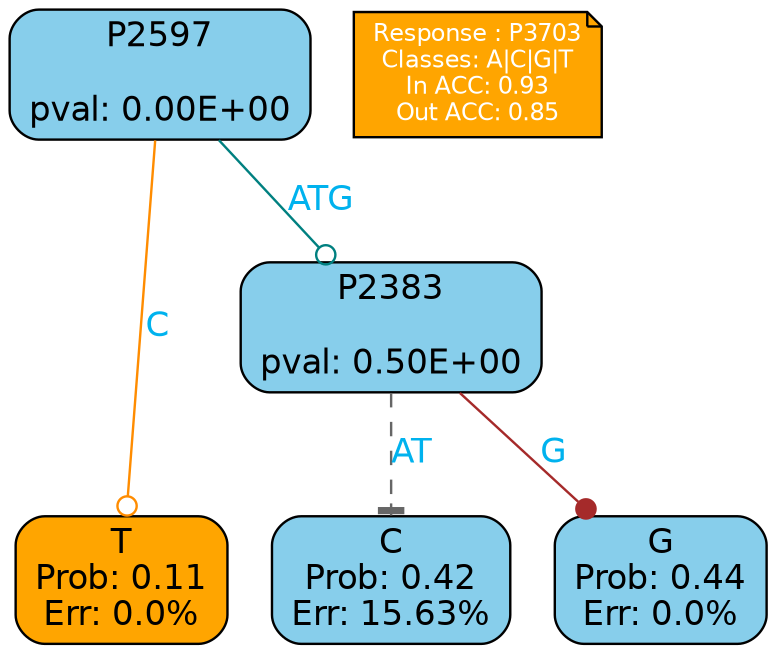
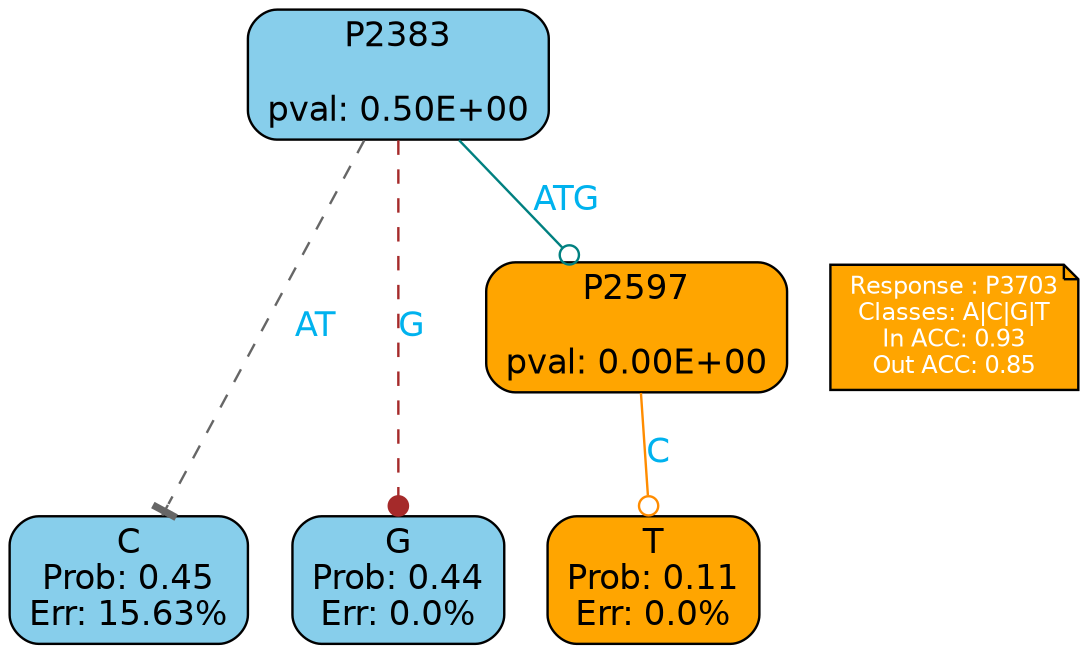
node "P2597 pval: 0.00E+00": fillcolor skyblue -> orange
edge "P2597 pval: 0.00E+00" -> "P2383 pval: 0.50E+00": reversed
edge "P2383 pval: 0.50E+00" -> "G Prob: 0.44 Err: 0.0%": style solid -> dashed
node "C Prob: 0.42 Err: 15.63%": label "C Prob: 0.42 Err: 15.63%" -> "C Prob: 0.45 Err: 15.63%"
